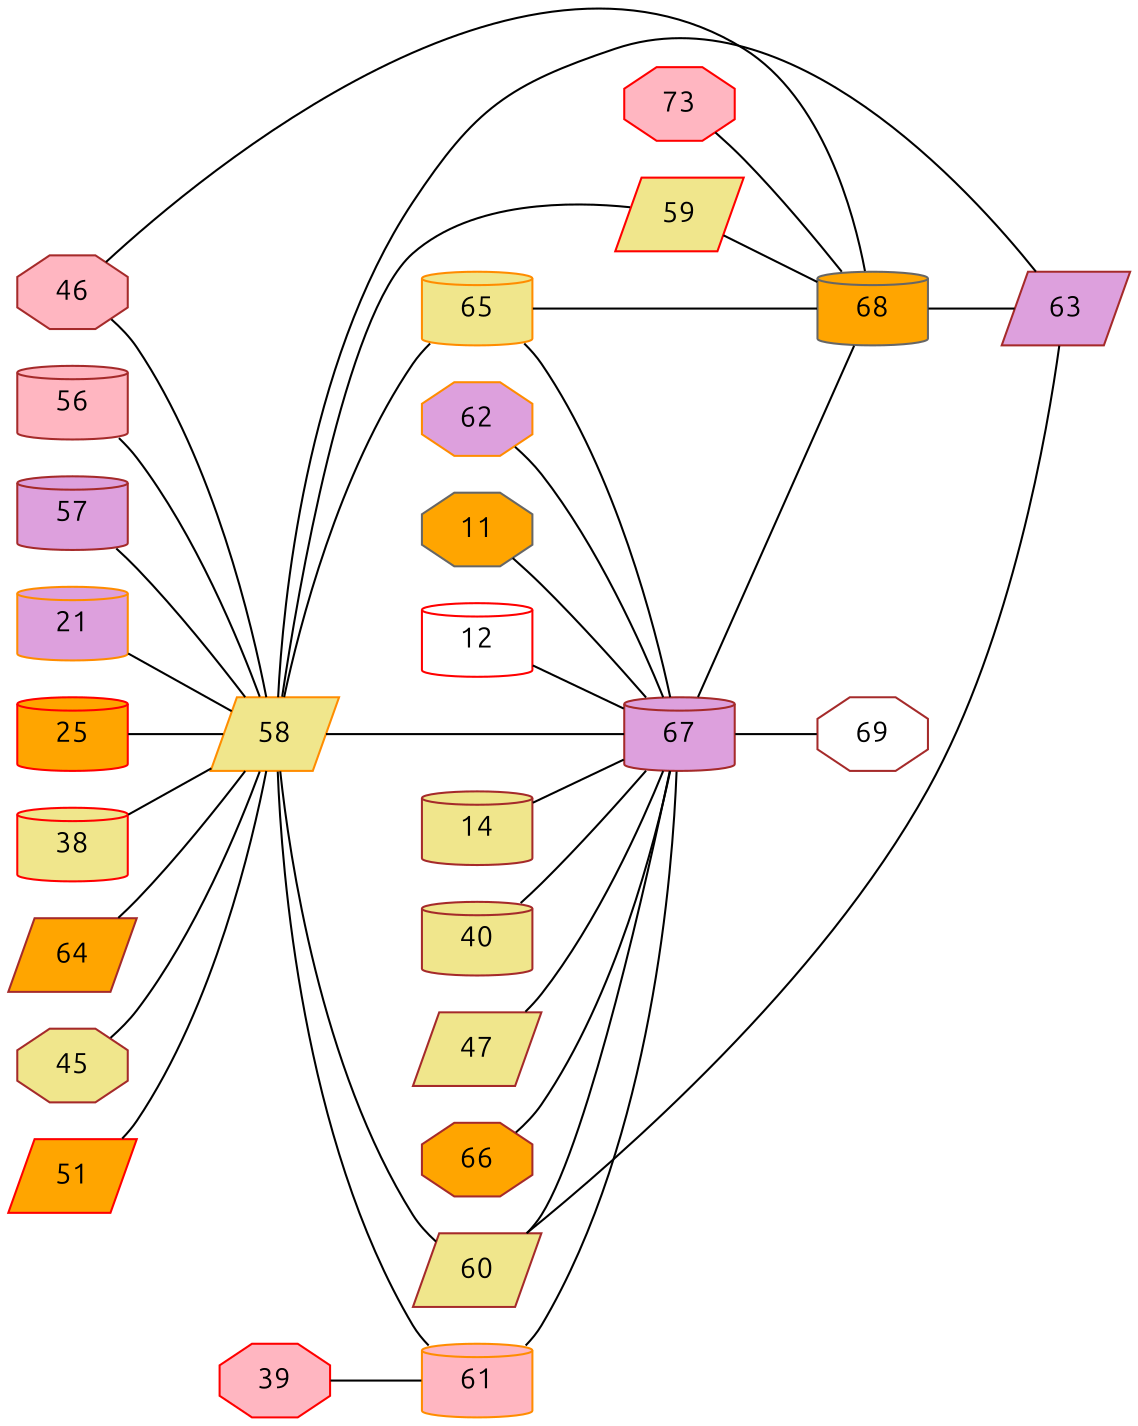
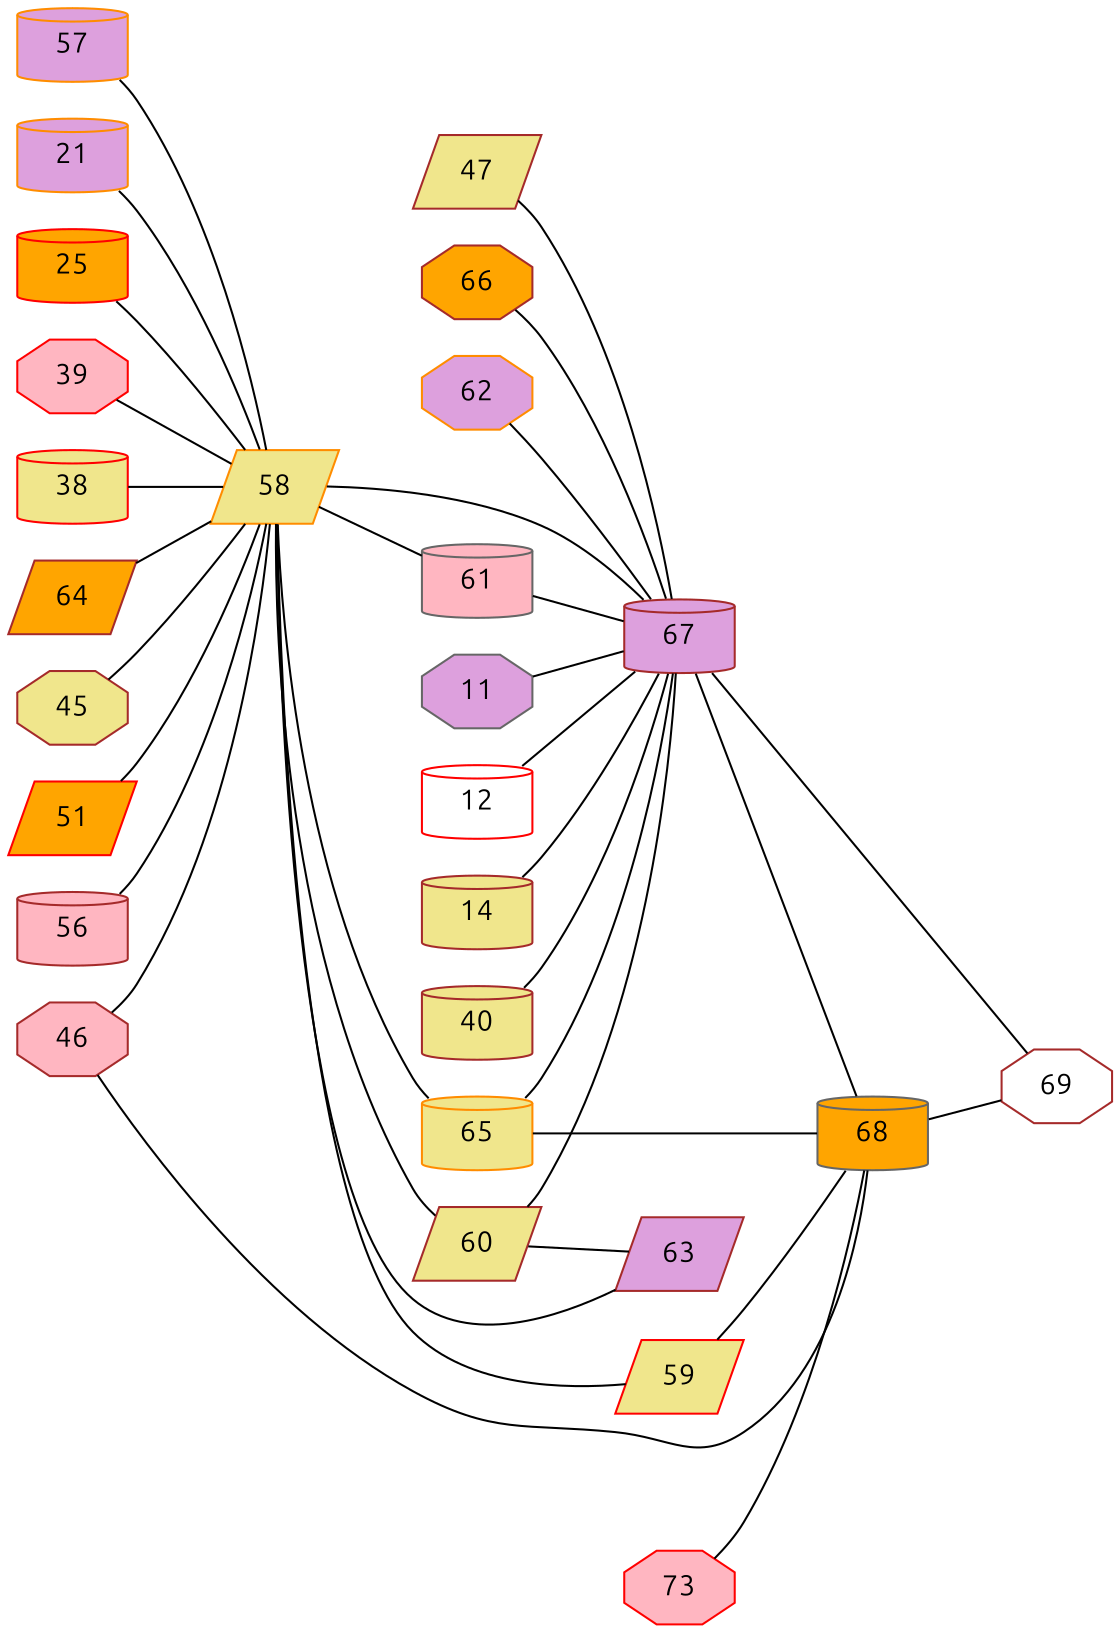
edge "68" -- "63": now "68" -- "69"
node "57": color brown -> darkorange
node "11": fillcolor orange -> plum
edge "39" -- "61": now "39" -- "58"
node "61": color darkorange -> gray40
